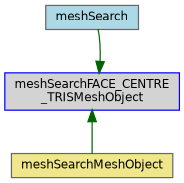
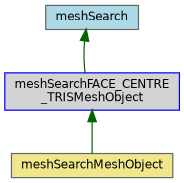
edge "meshSearch" -> "meshSearchFACE_CENTRE _TRISMeshObject": reversed
